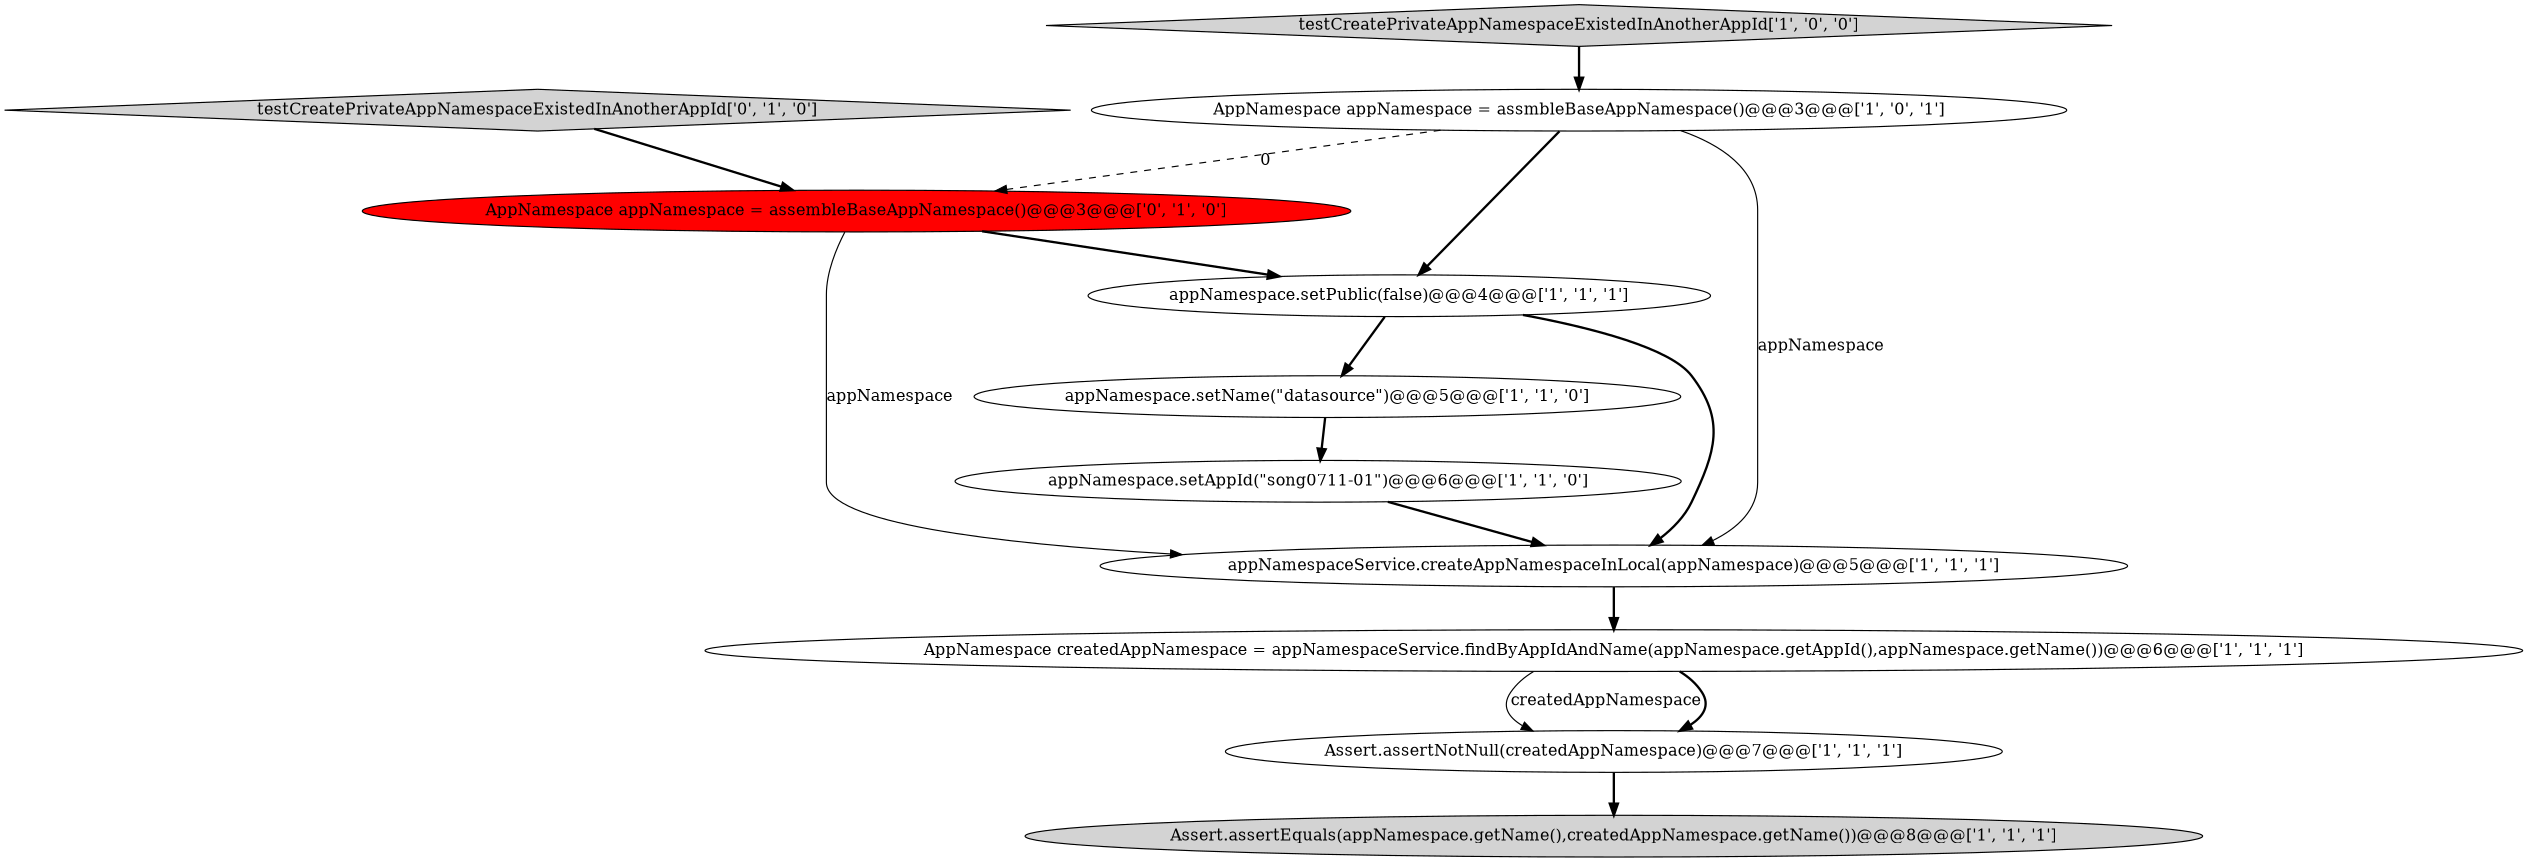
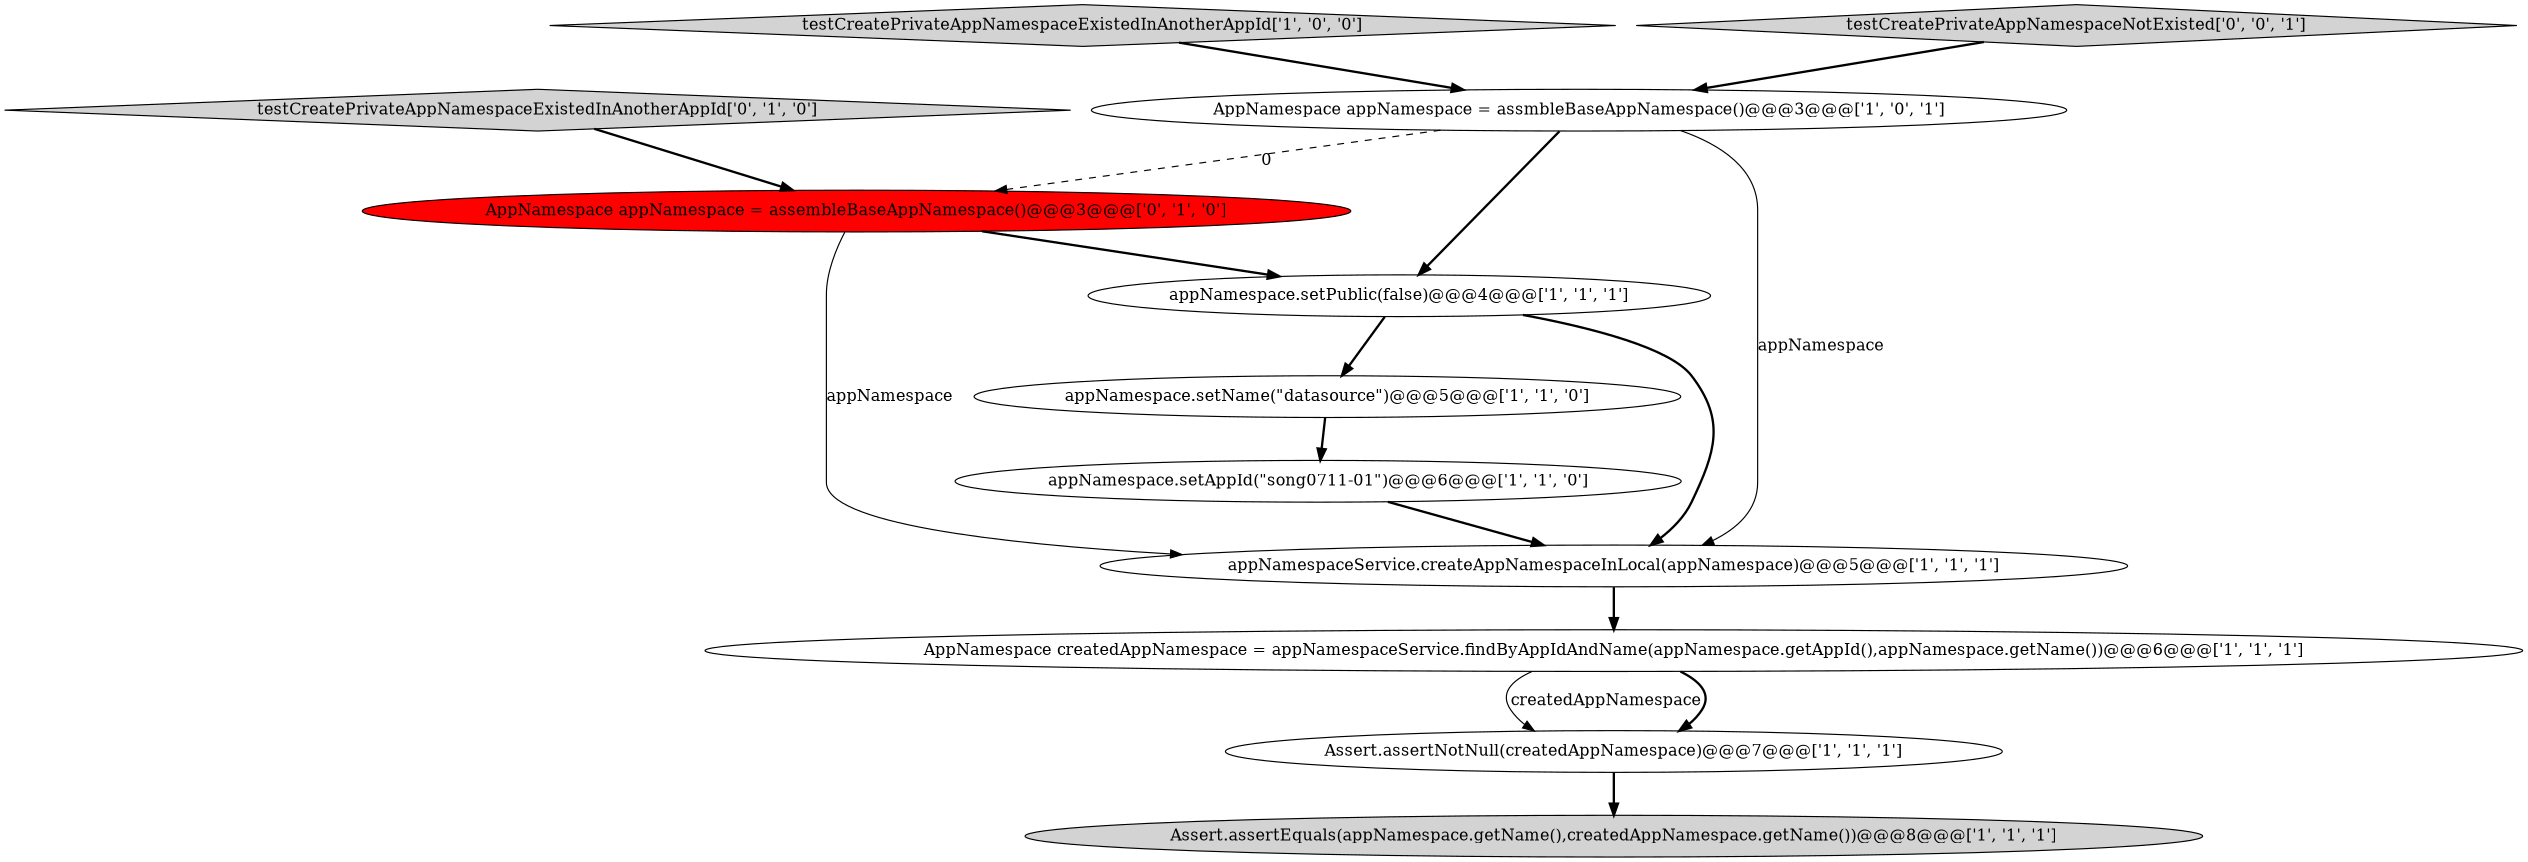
node "testCreatePrivateAppNamespaceNotExisted['0', '0', '1']": added
